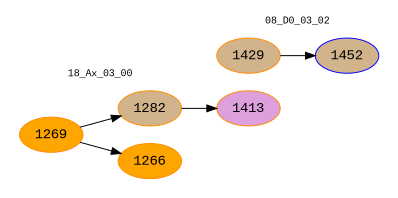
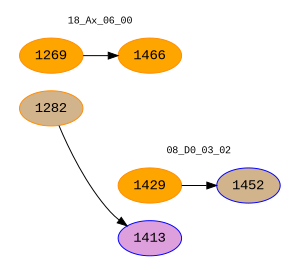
node "1429": fillcolor tan -> orange
cluster "18_Ax_03_00": label "18_Ax_03_00" -> "18_Ax_06_00"
node "1413": color darkorange -> blue
edge "1269" -> "1282": removed
node "1266": label "1266" -> "1466"
